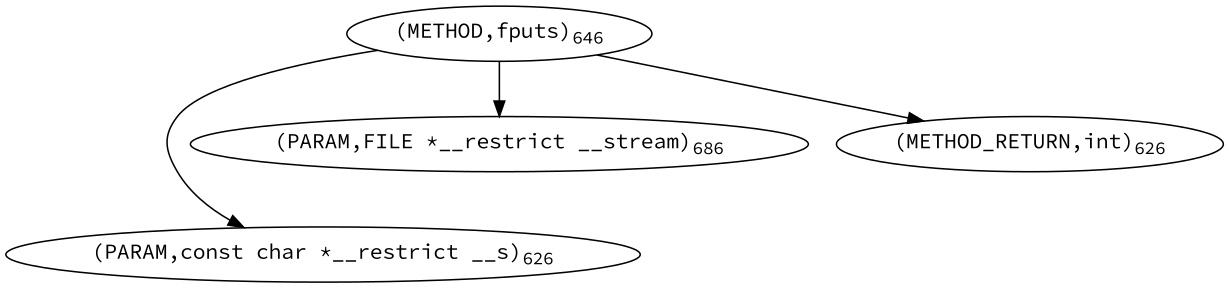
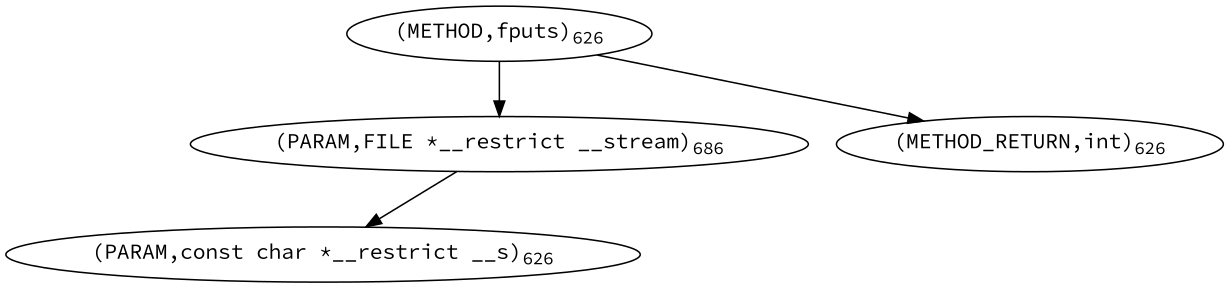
node "(METHOD,fputs)": text "646" -> "626"
edge "(METHOD,fputs)" -> "(PARAM,const char *__restrict __s)": now "(PARAM,FILE *__restrict __stream)" -> "(PARAM,const char *__restrict __s)"
